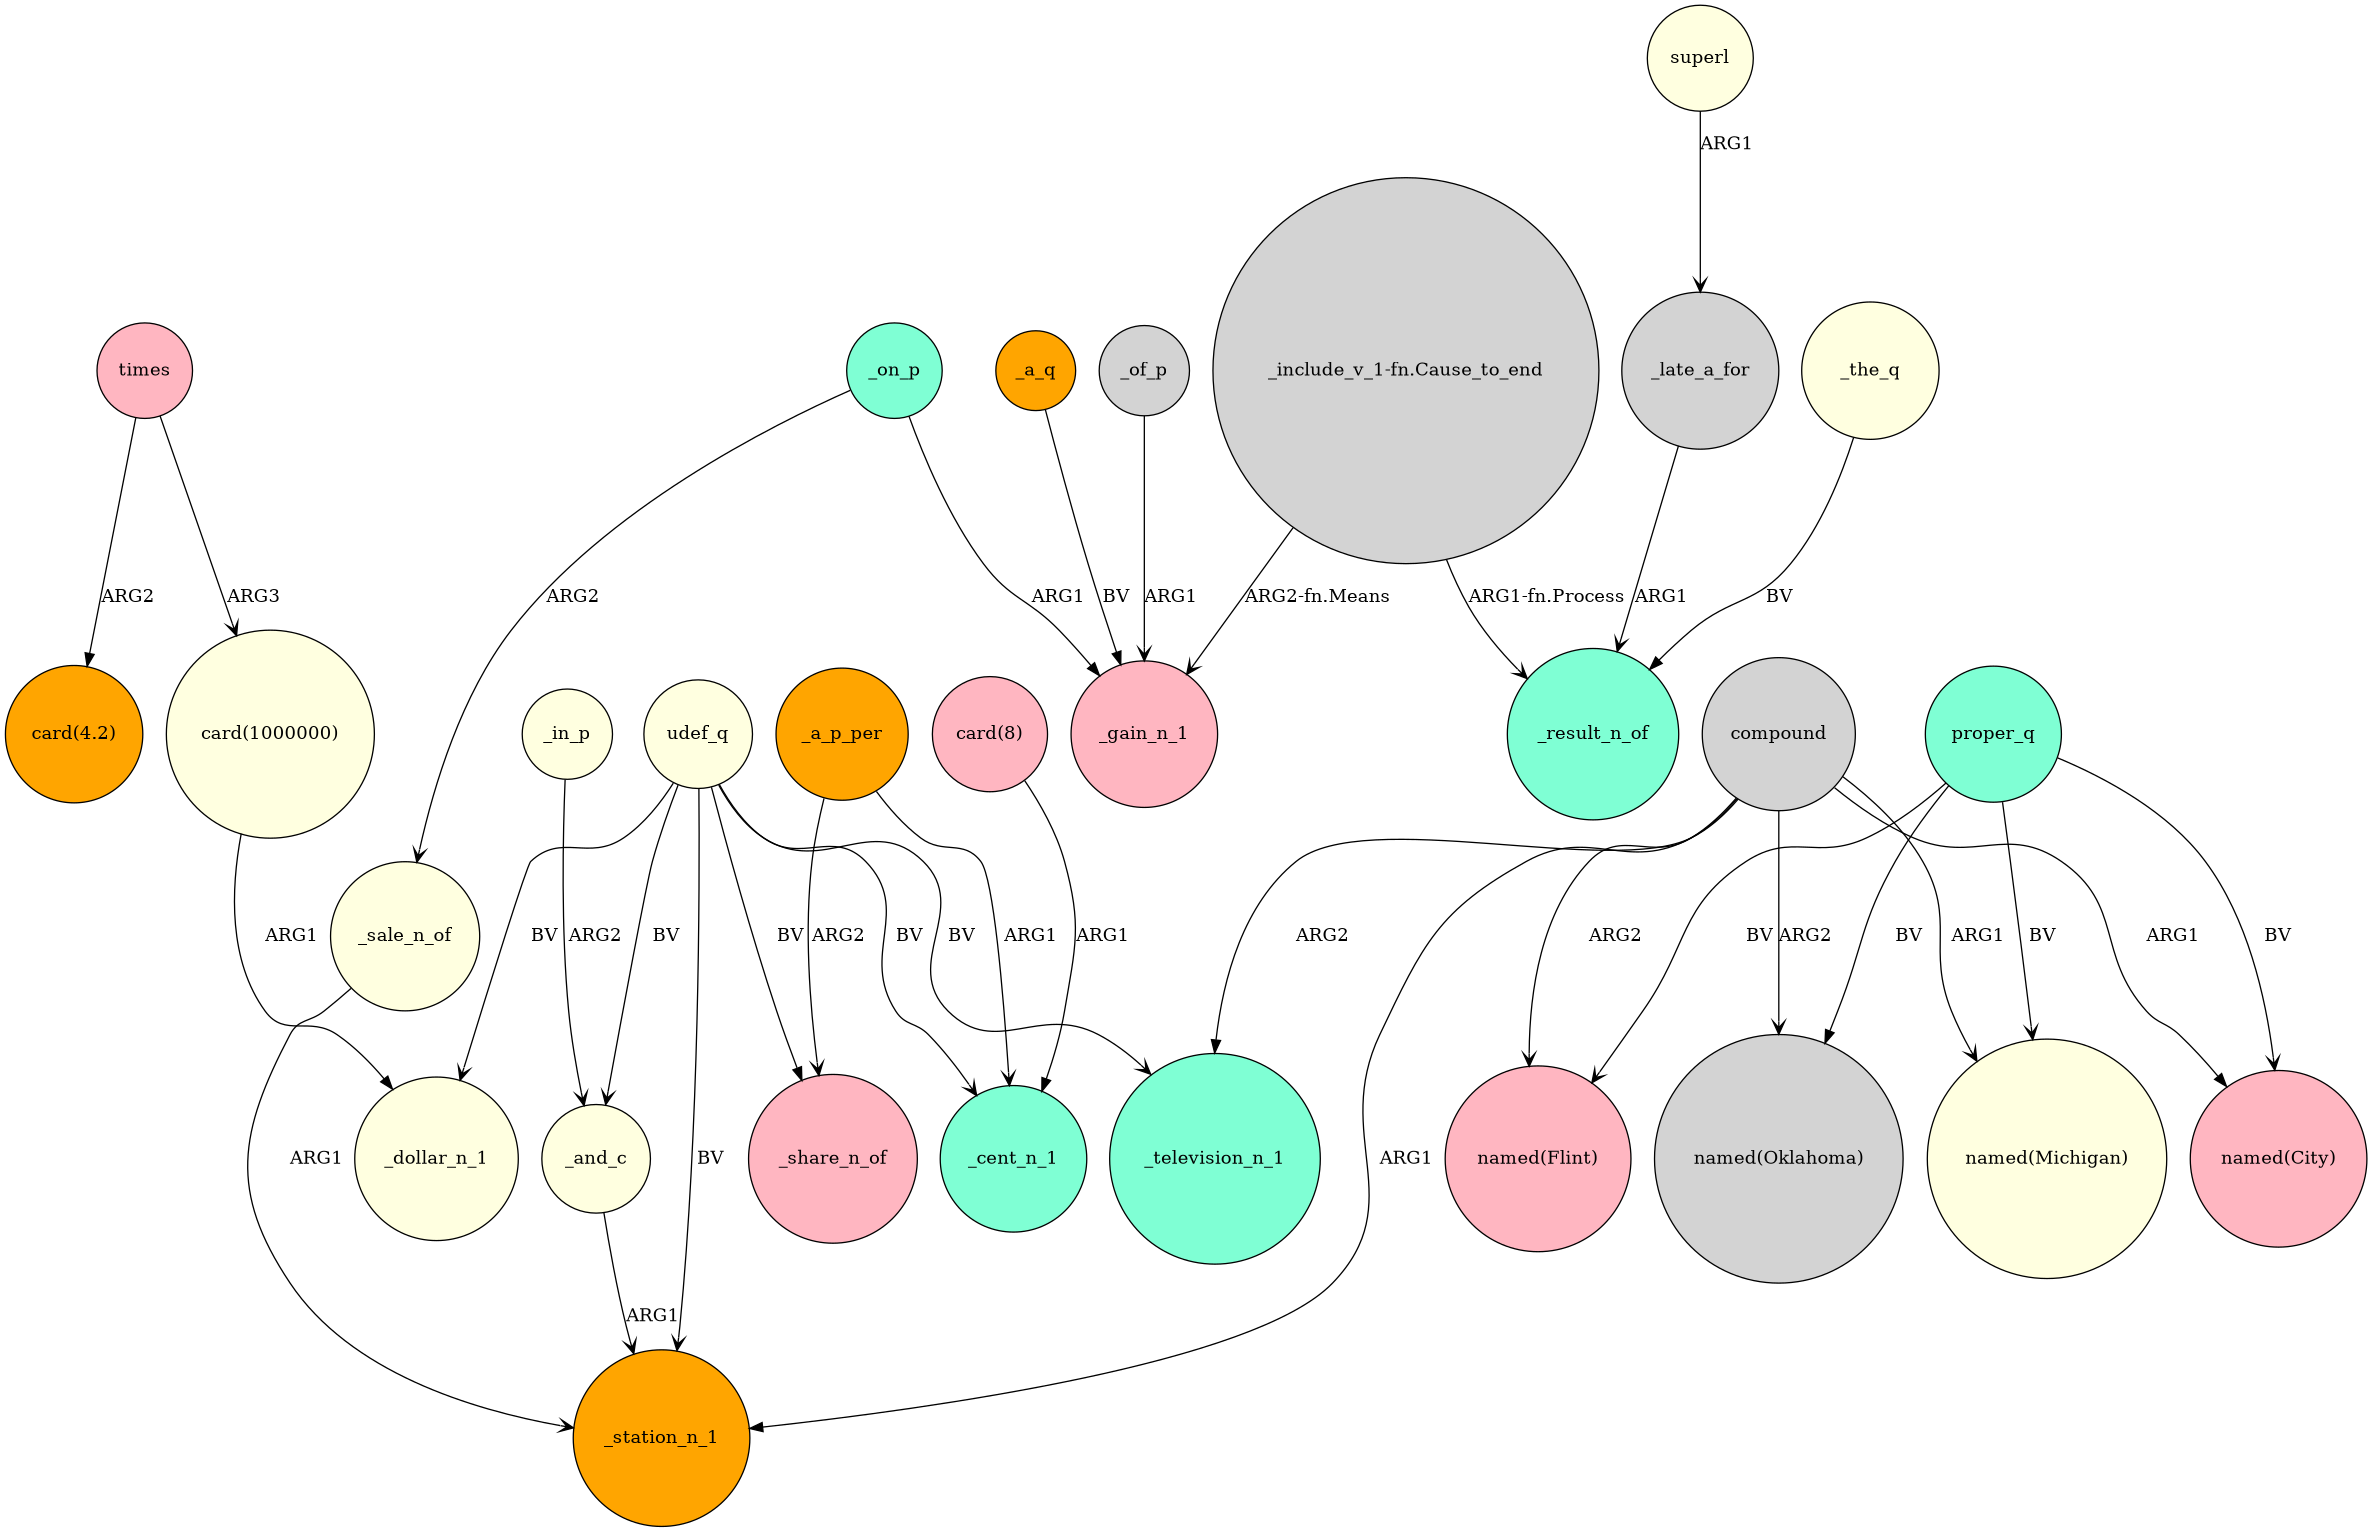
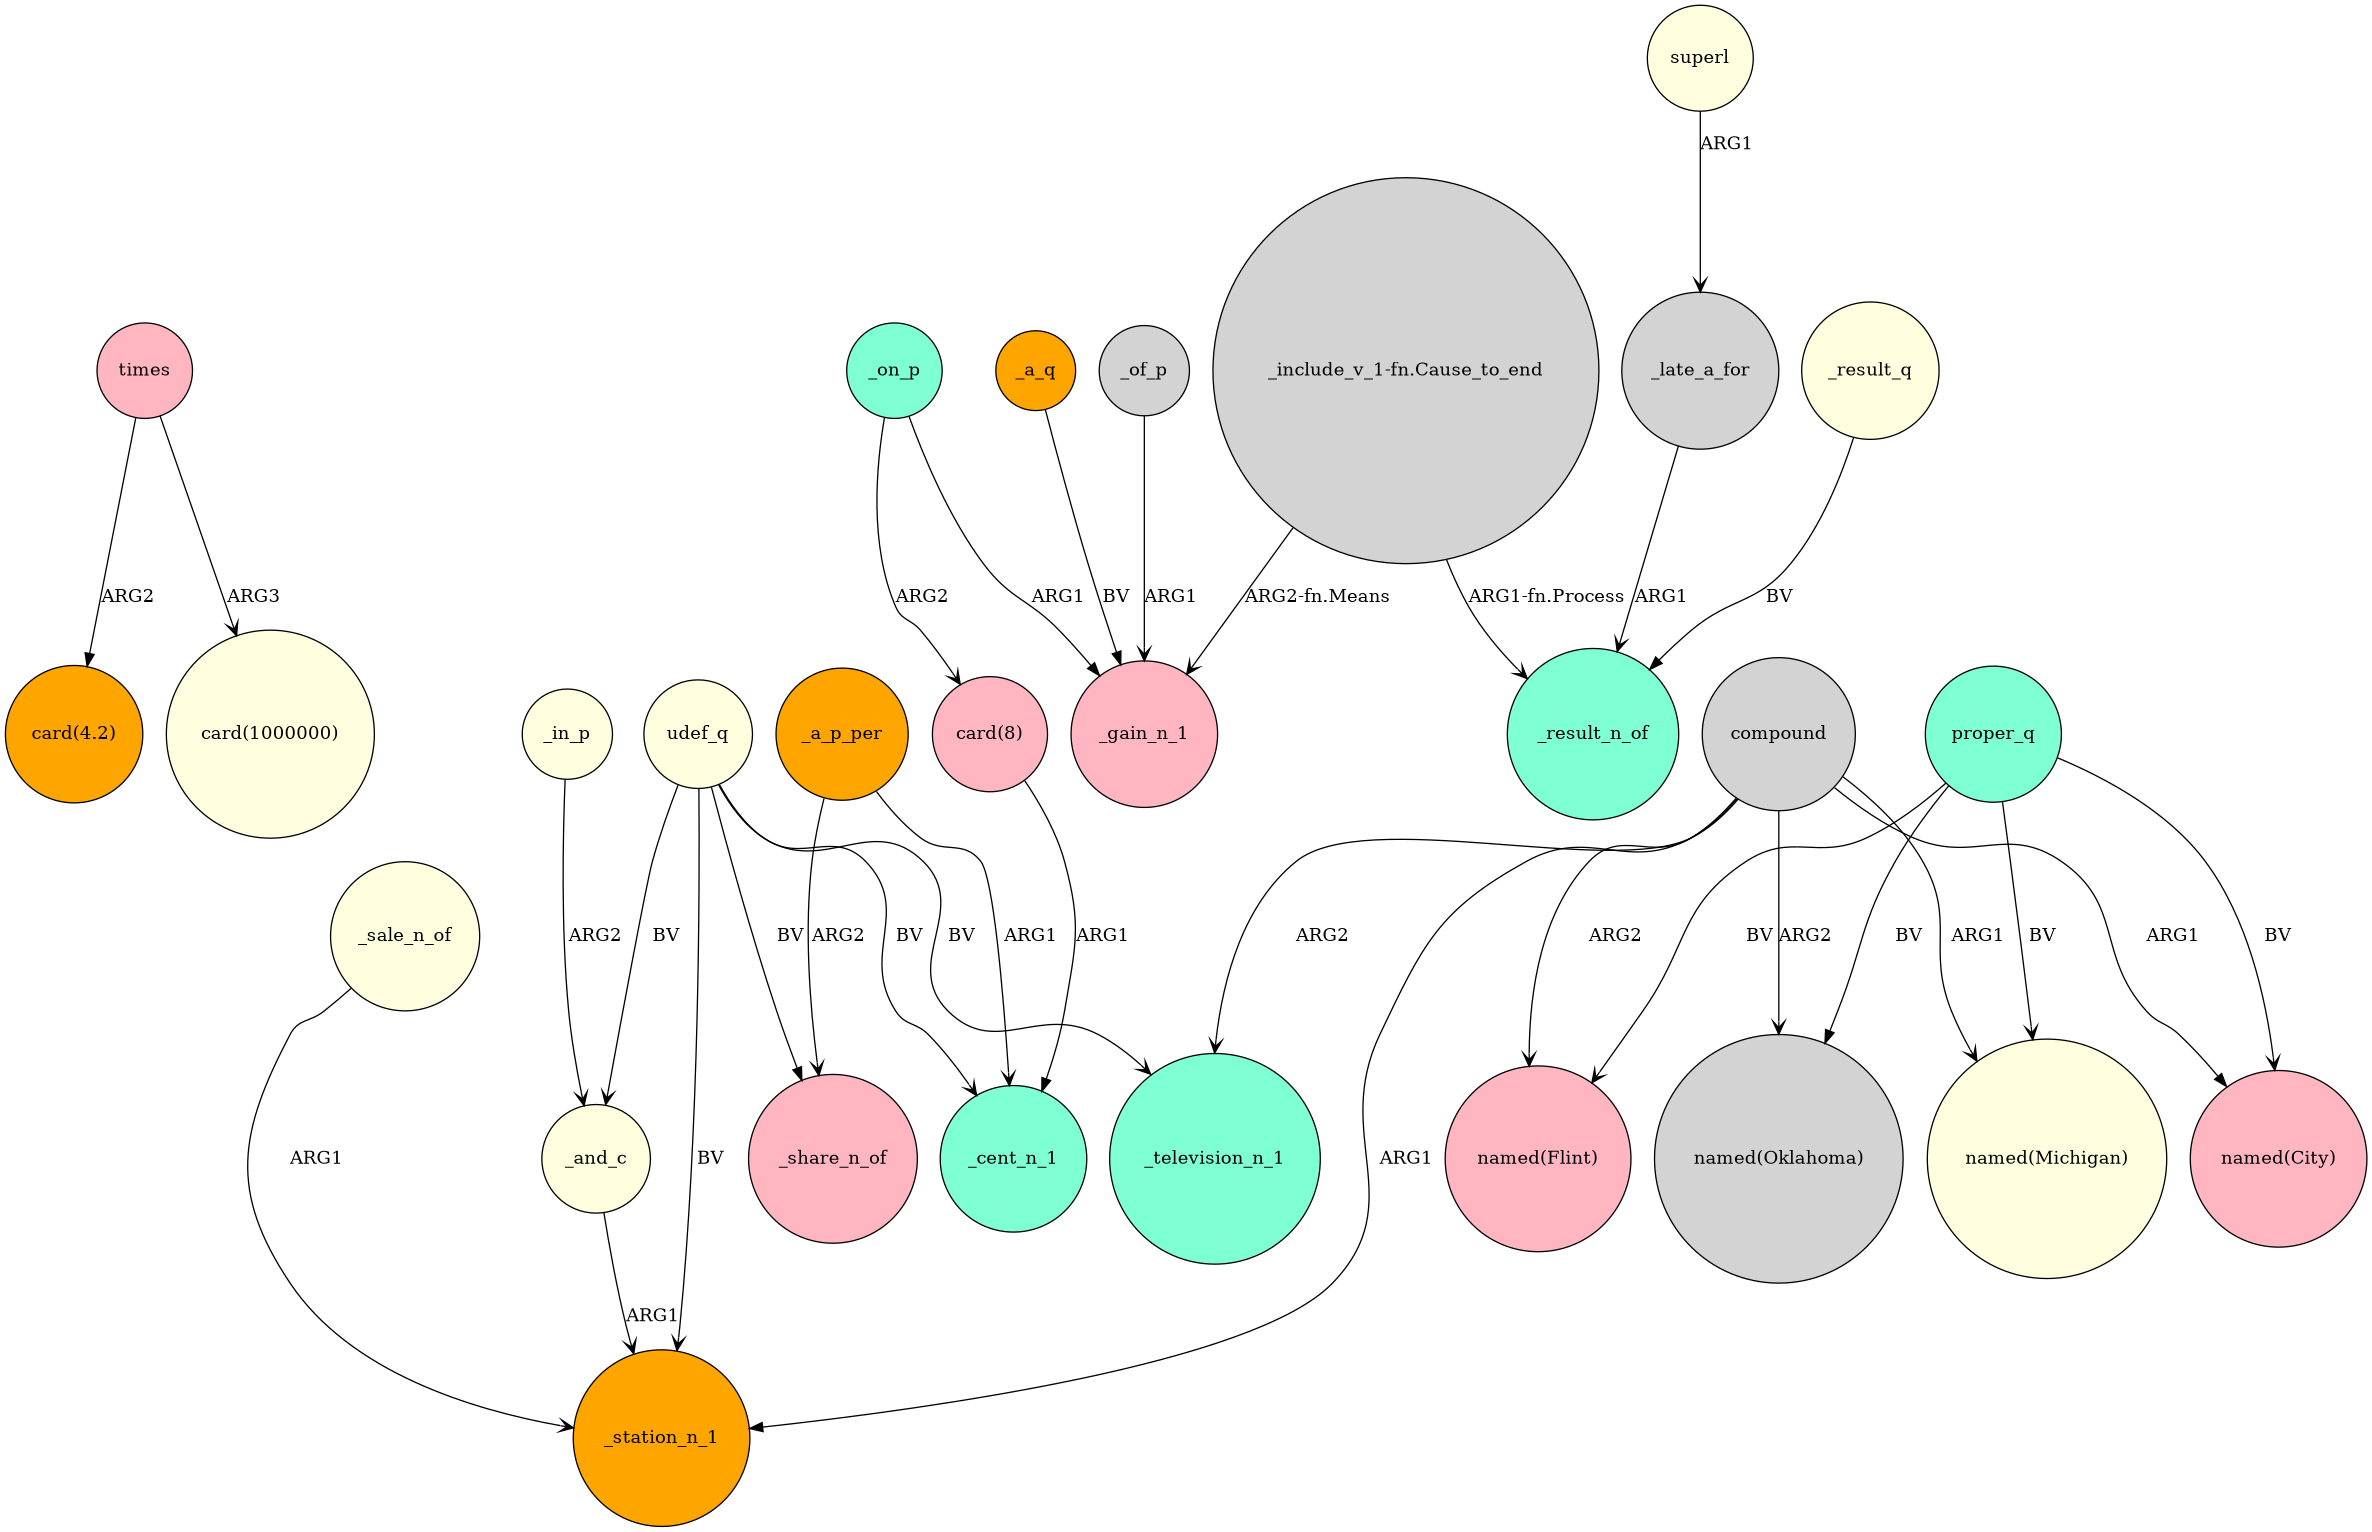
node "_the_q": label "_the_q" -> "_result_q"
edge "_on_p" -> "_sale_n_of": now "_on_p" -> "card(8)"
edge "compound" -> "_television_n_1": arrowhead normal -> vee
node "_dollar_n_1": removed
